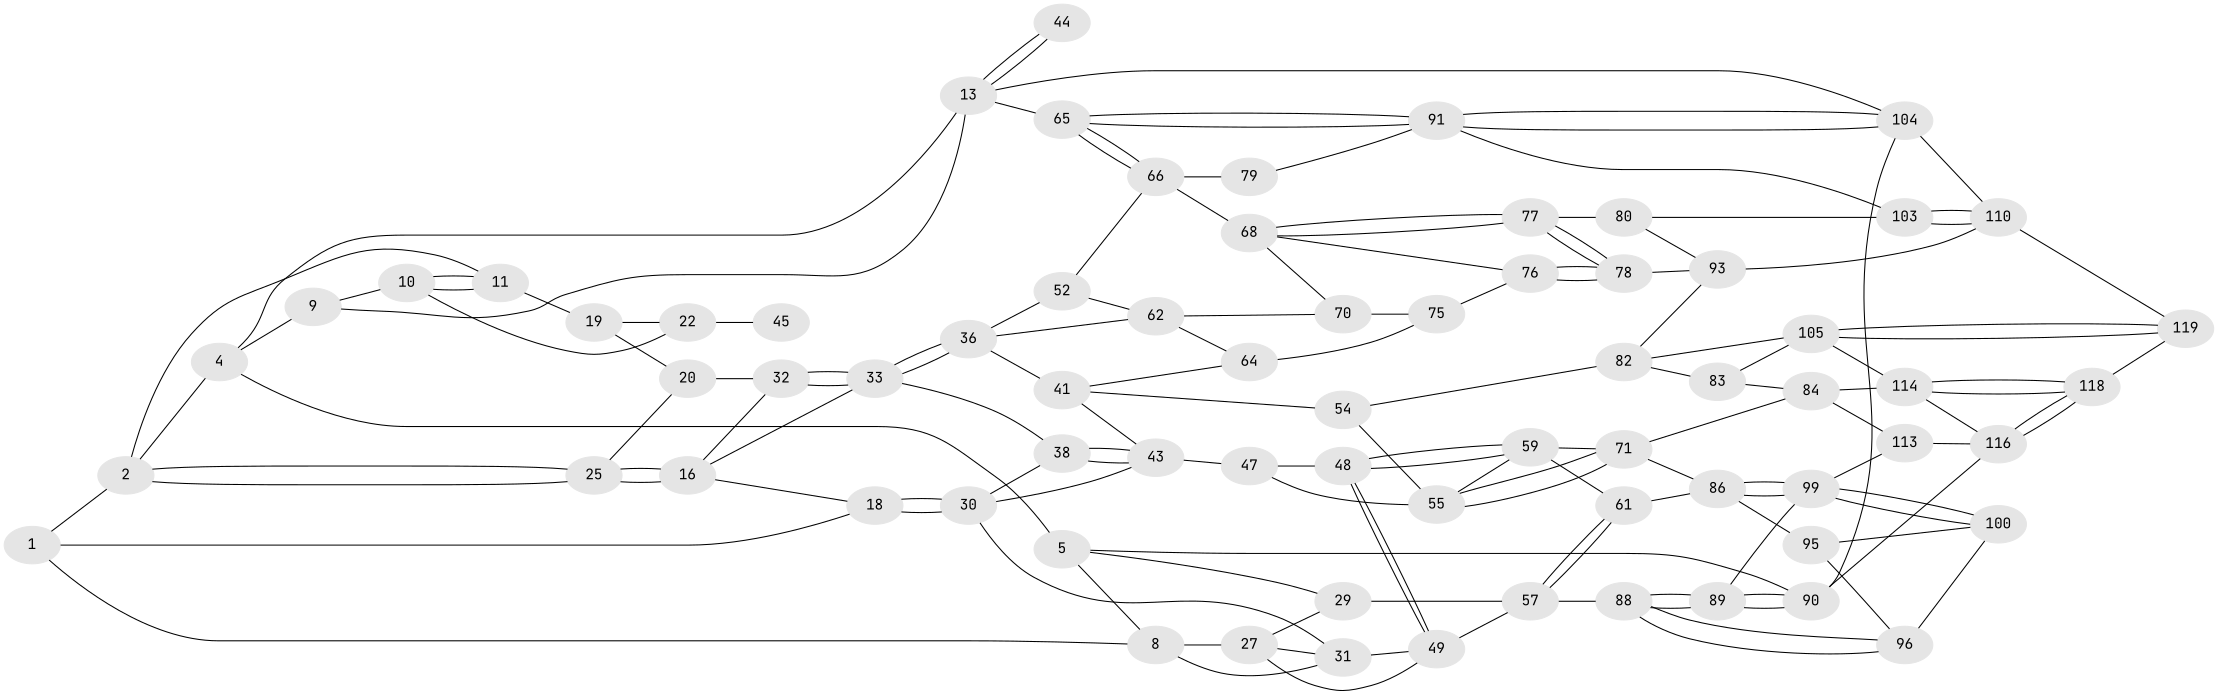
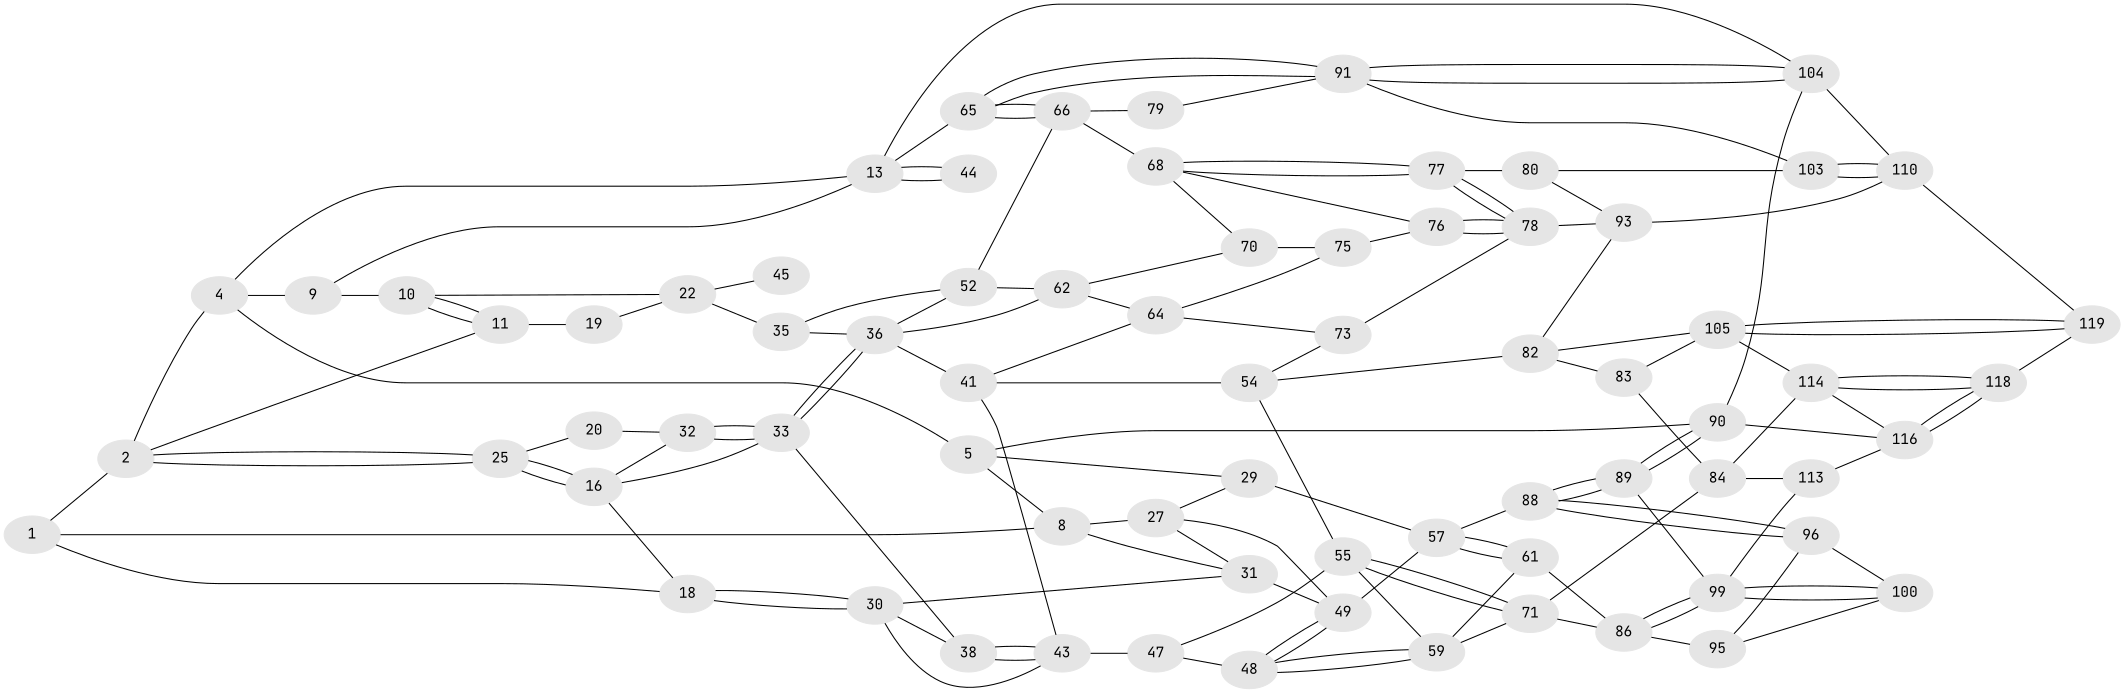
node "35": added
node "73": added
edge "19" -- "20": removed
